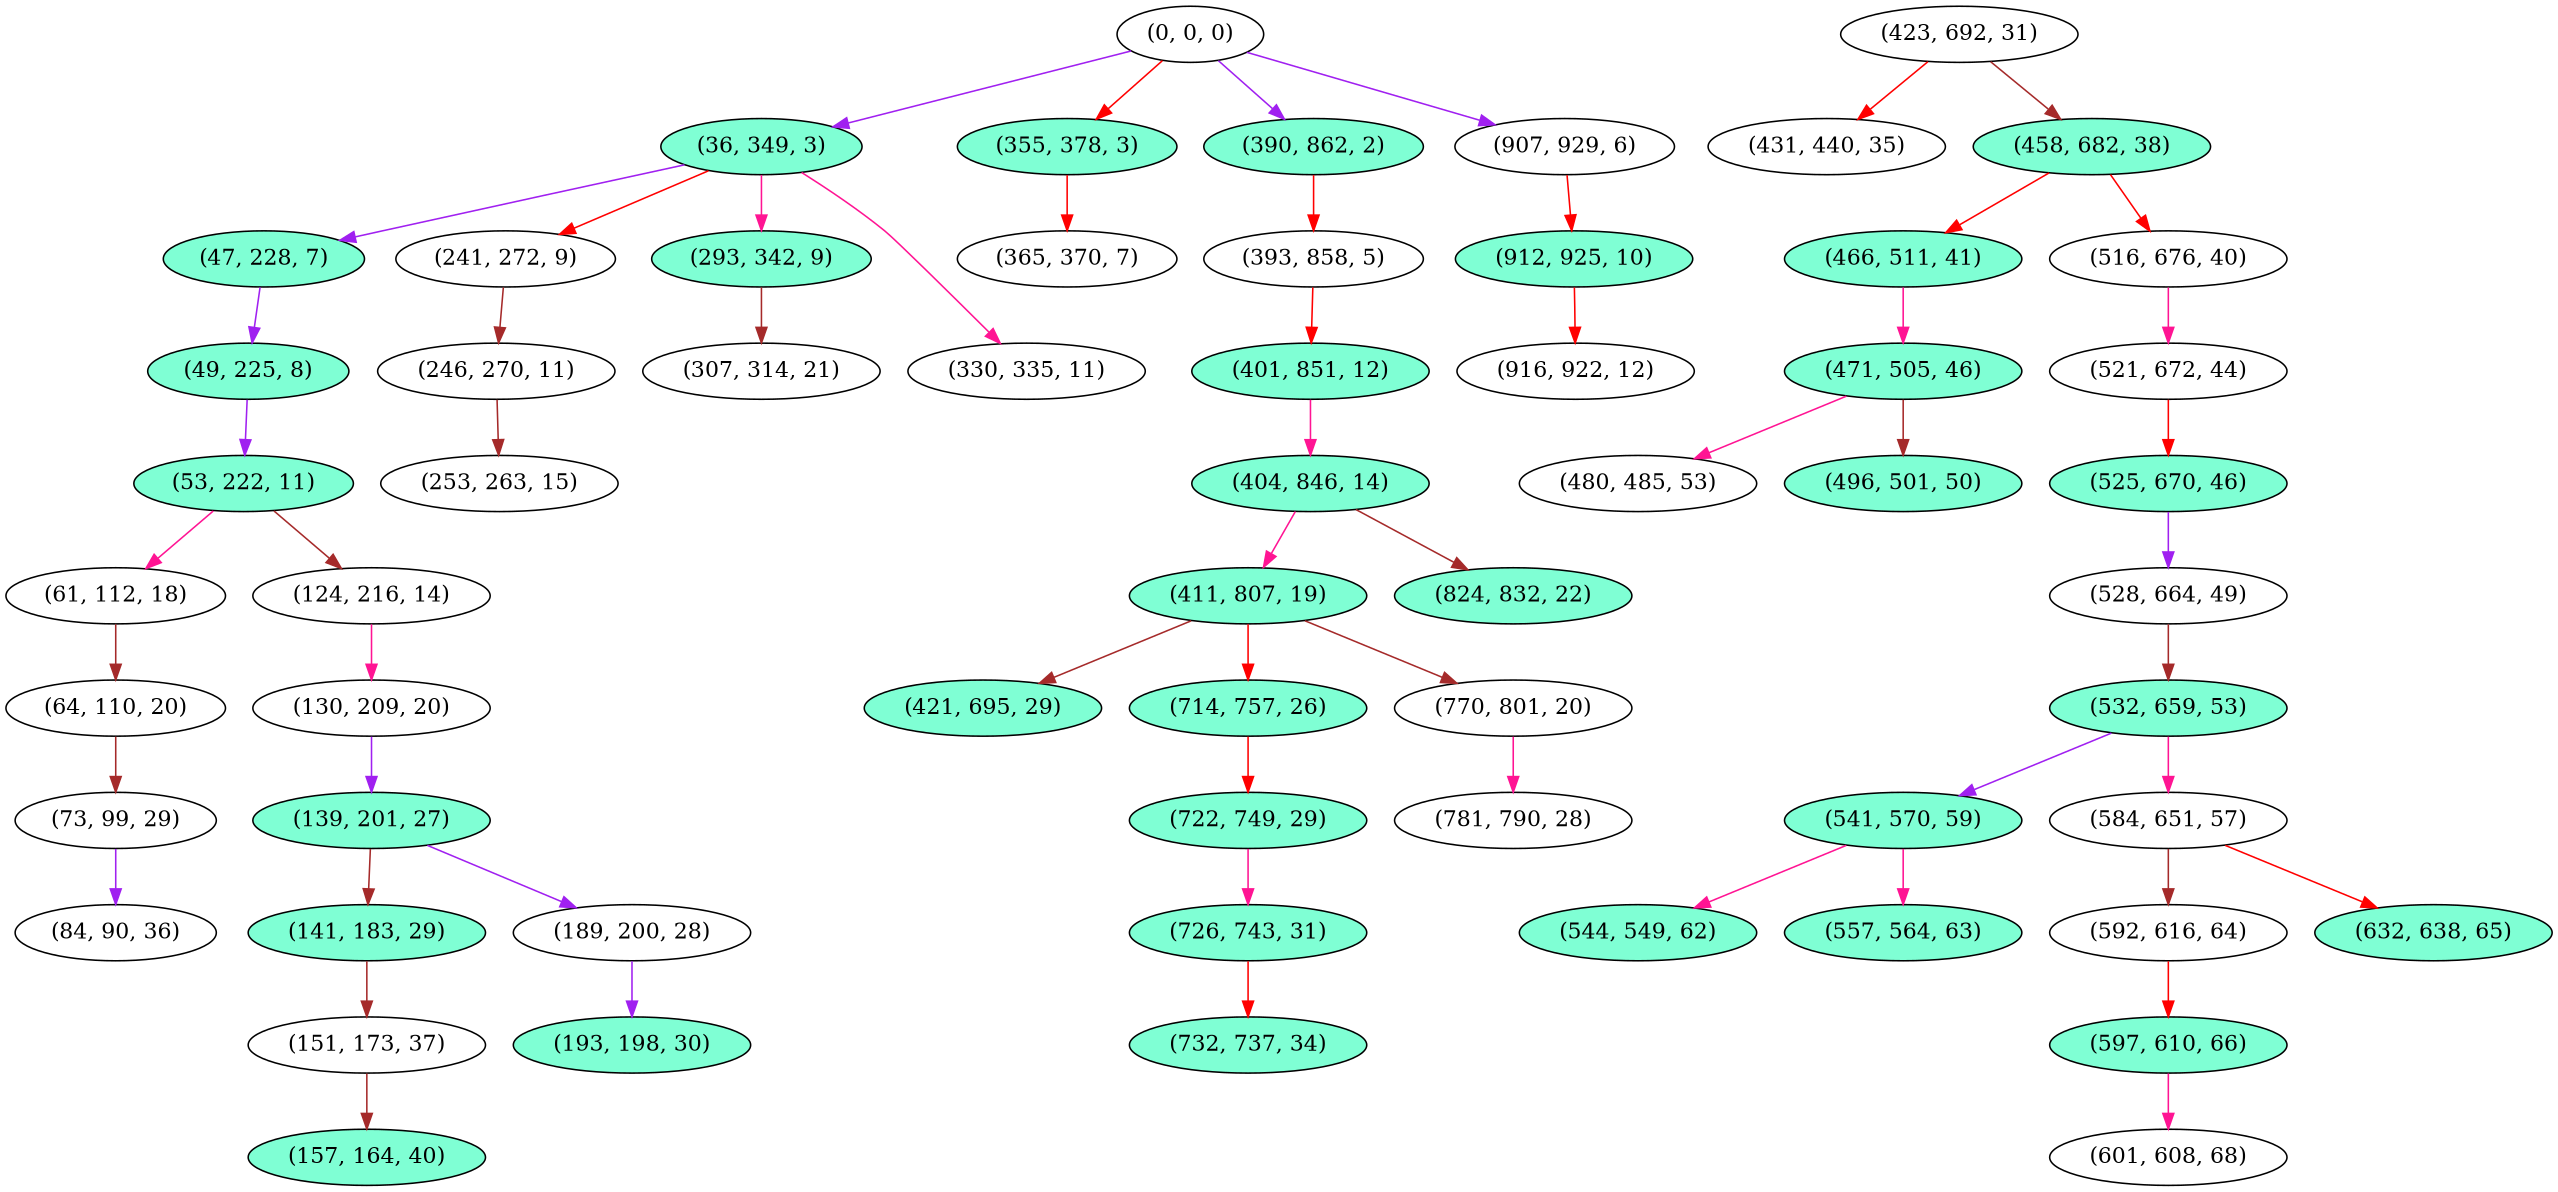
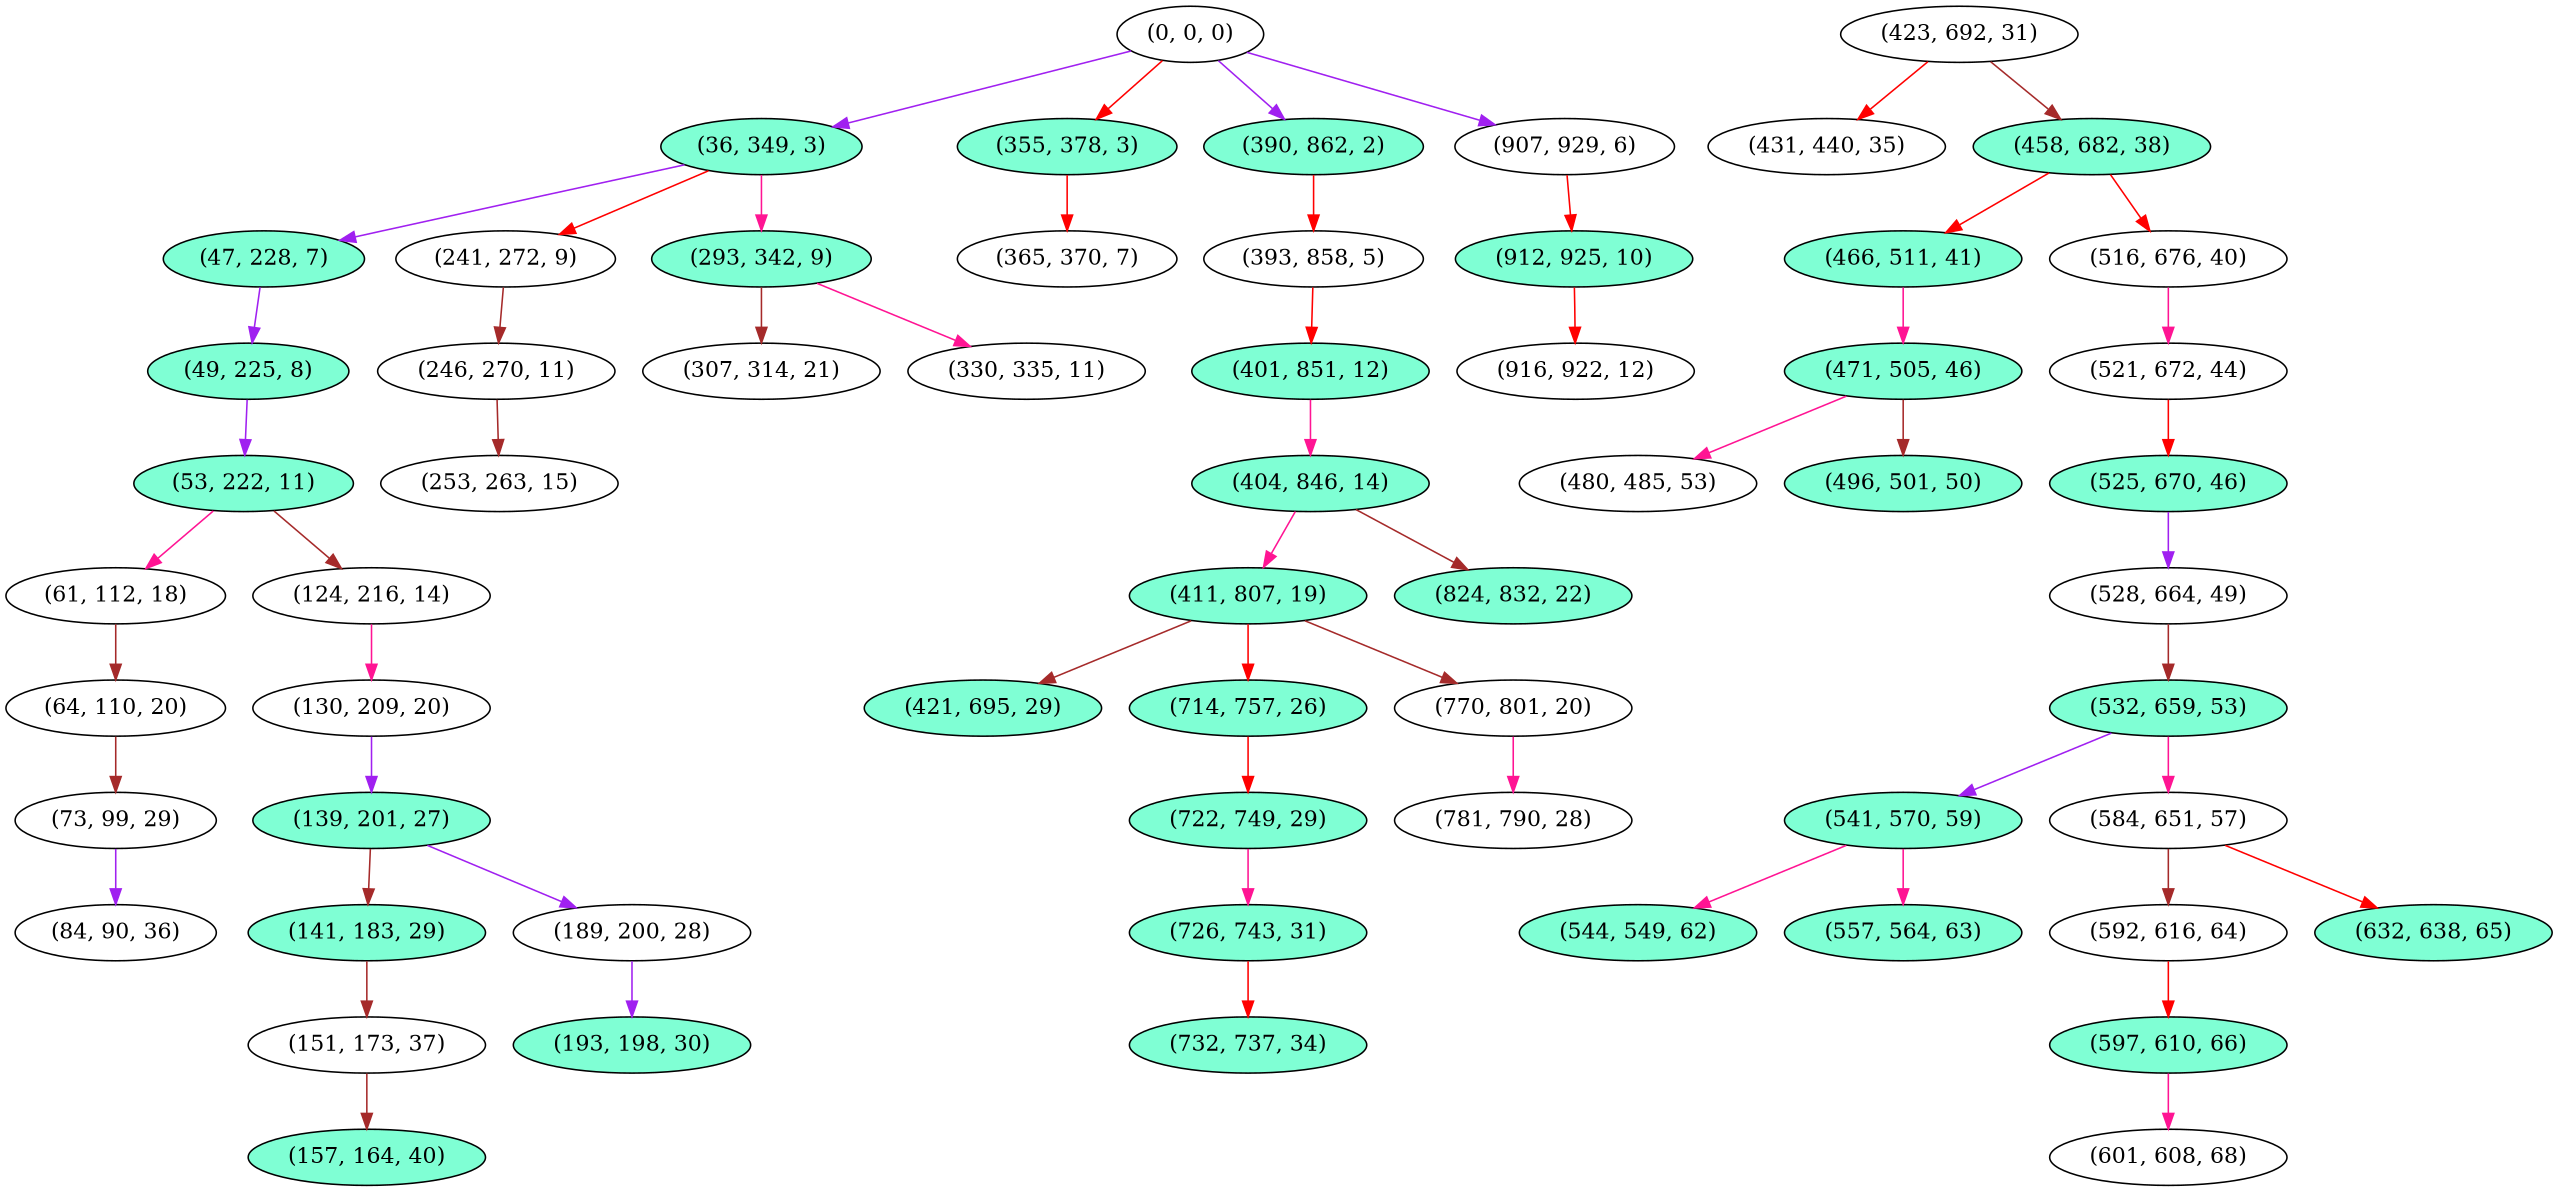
edge "(36, 349, 3)" -> "(330, 335, 11)": now "(293, 342, 9)" -> "(330, 335, 11)"
